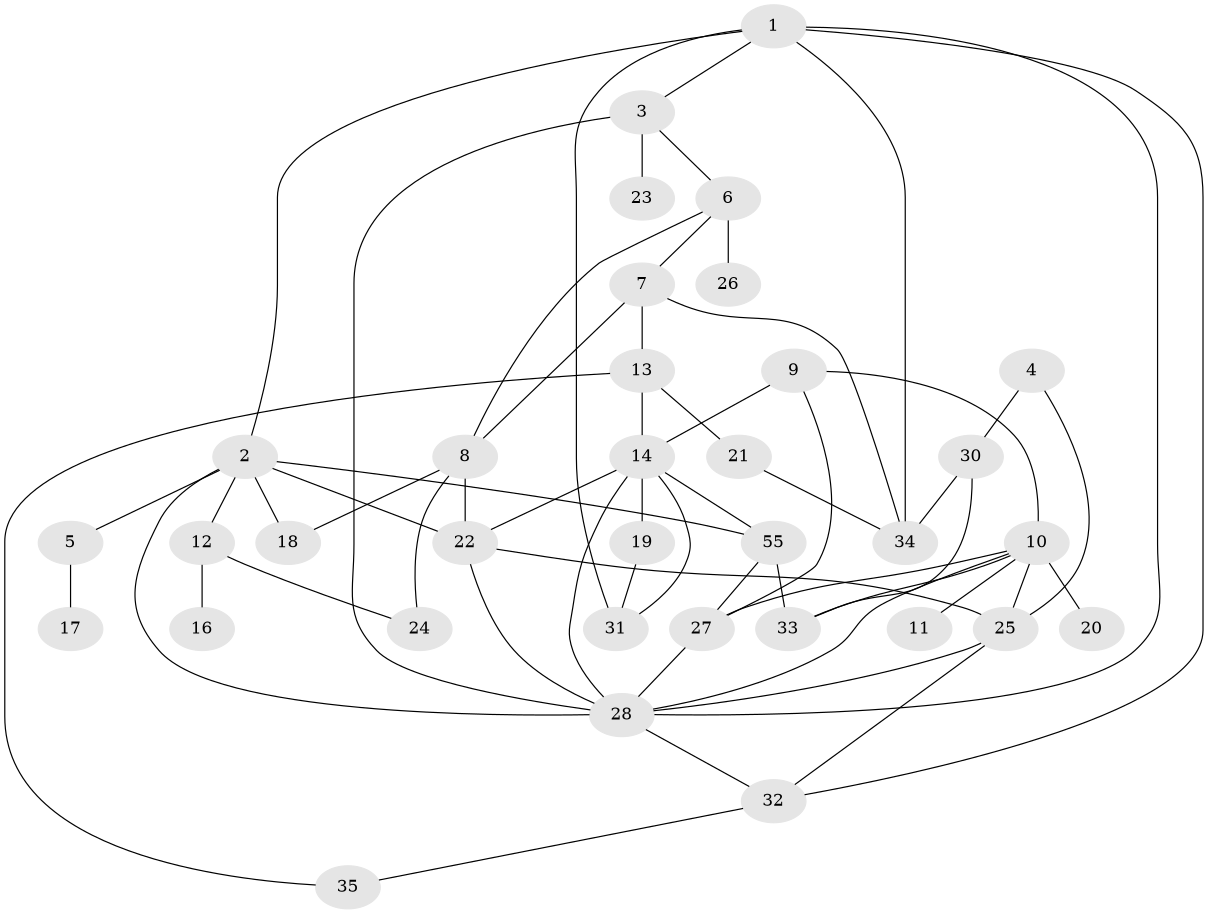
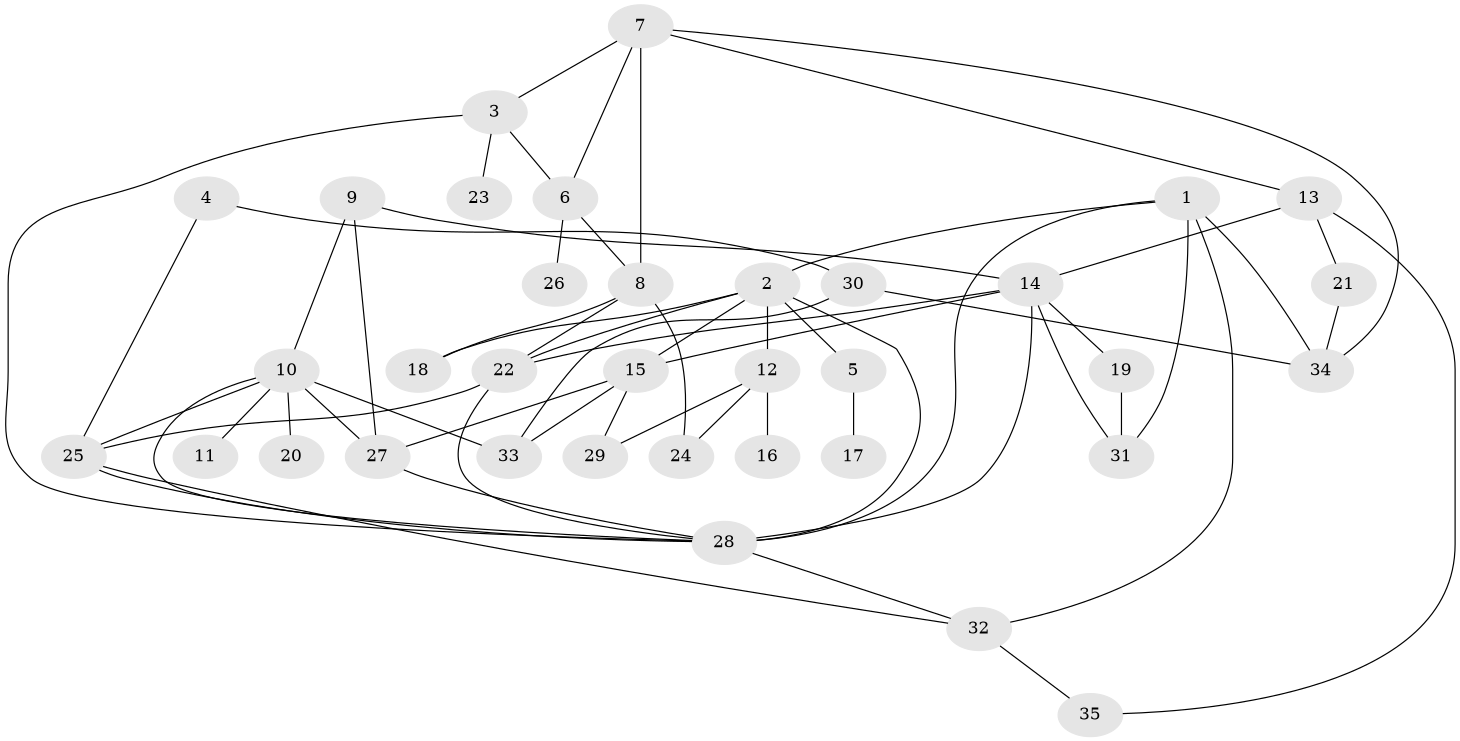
edge "1" -- "3": now "7" -- "3"
node "29": added
node "55": label "55" -> "15"
